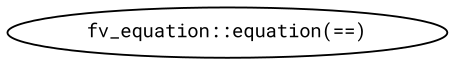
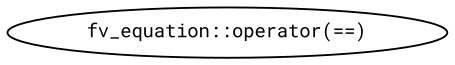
node "fv_equation::equation(==)": label "fv_equation::equation(==)" -> "fv_equation::operator(==)"
